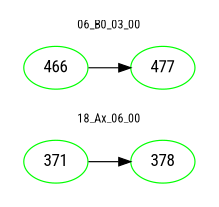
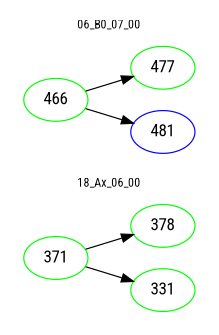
cluster "06_B0_03_00": label "06_B0_03_00" -> "06_B0_07_00"
node "481": added
node "331": added
